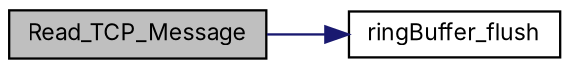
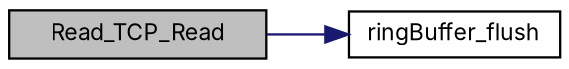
node "Read_TCP_Message": label "Read_TCP_Message" -> "Read_TCP_Read"
